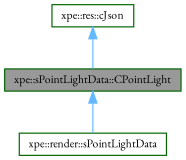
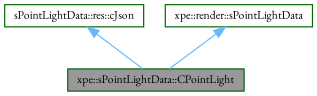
node "xpe::res::cJson": label "xpe::res::cJson" -> "sPointLightData::res::cJson"
edge "xpe::render::sPointLightData" -> "xpe::sPointLightData::CPointLight": reversed
